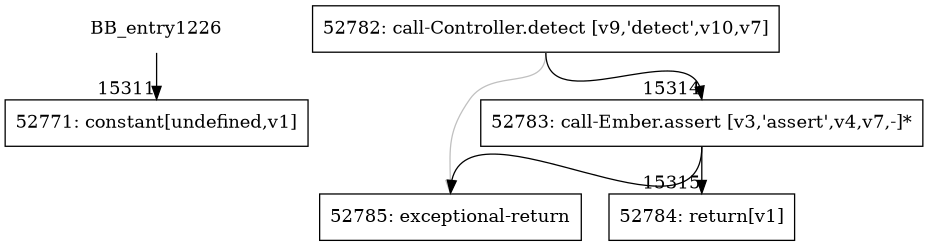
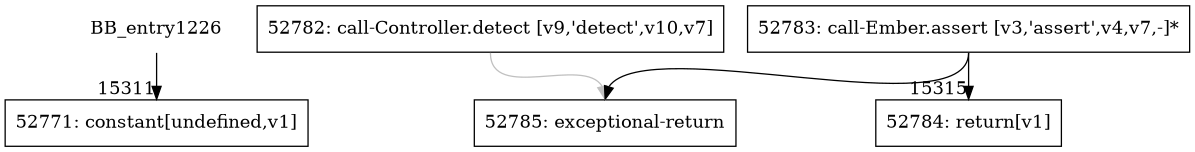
edge "52782: call-Controller.detect [v9,'detect',v10,v7]" -> "52783: call-Ember.assert [v3,'assert',v4,v7,-]*": removed
